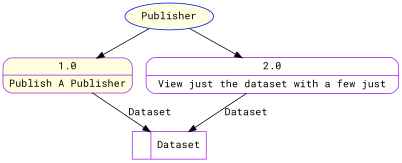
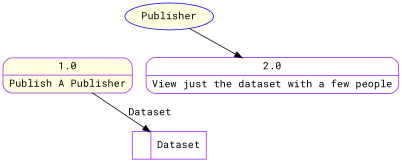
edge "Publisher" -> "1.0": removed
node "2.0": text "View just the dataset with a few just" -> "View just the dataset with a few people"
edge "2.0" -> "Dataset": removed, label "Dataset"
